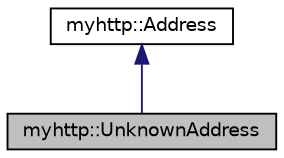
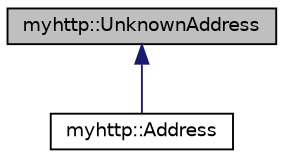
edge "myhttp::UnknownAddress" -> "myhttp::Address": reversed
